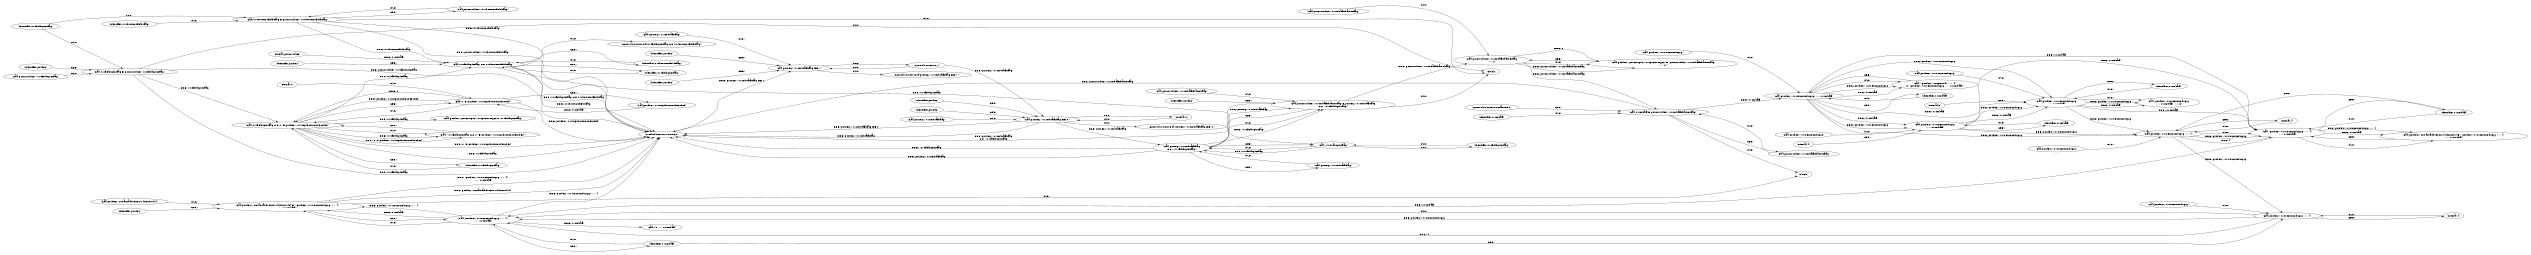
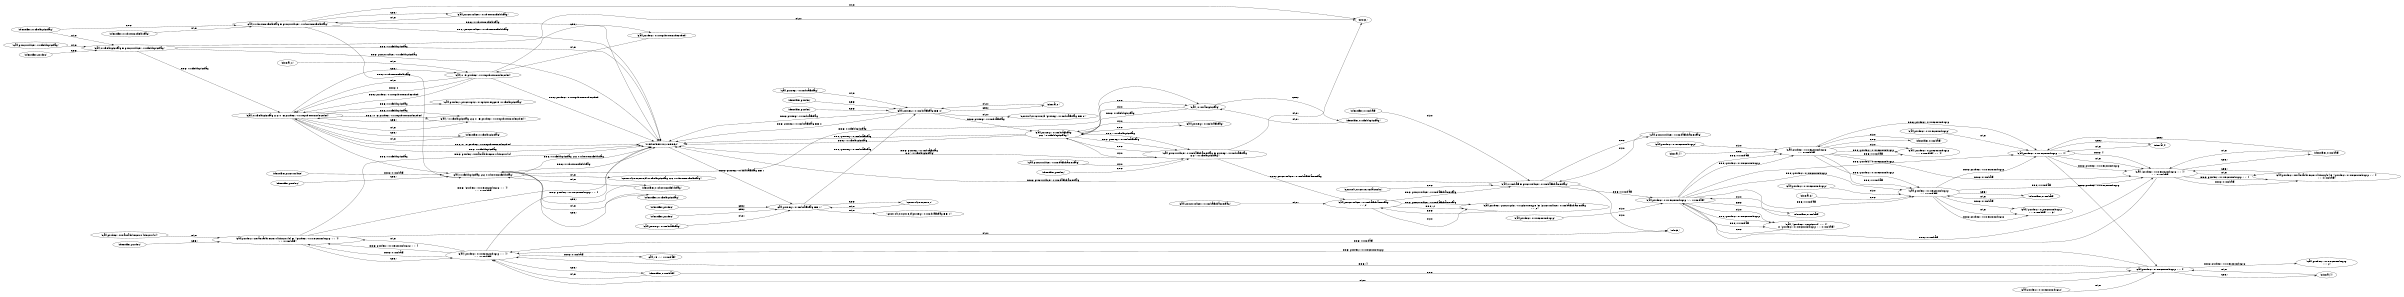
node "(Literal,ps_cur_slice)": label "(Literal,ps_cur_slice)" -> "(Identifier,ps_cur_slice)"
edge "(ControlStructure,1)" -> "(Call,ps_seq->u1_mb_aff_flag == 0)": now "(Call,ps_seq->u1_mb_aff_flag == 1)" -> "(Call,ps_seq->u1_mb_aff_flag == 0)"
edge "(Call,ps_dec->u1_top_bottom_decoded)" -> "(Call,0 != ps_dec->u1_top_bottom_decoded)": label "DDG: u1_mbaff" -> "AST: "
node "(Call,(ps_dec->u1_recon_mb_grp >> u1_mbaff) << 4)": added
node "(Call,ps_dec->u1_recon_mb_grp << 2)": added
